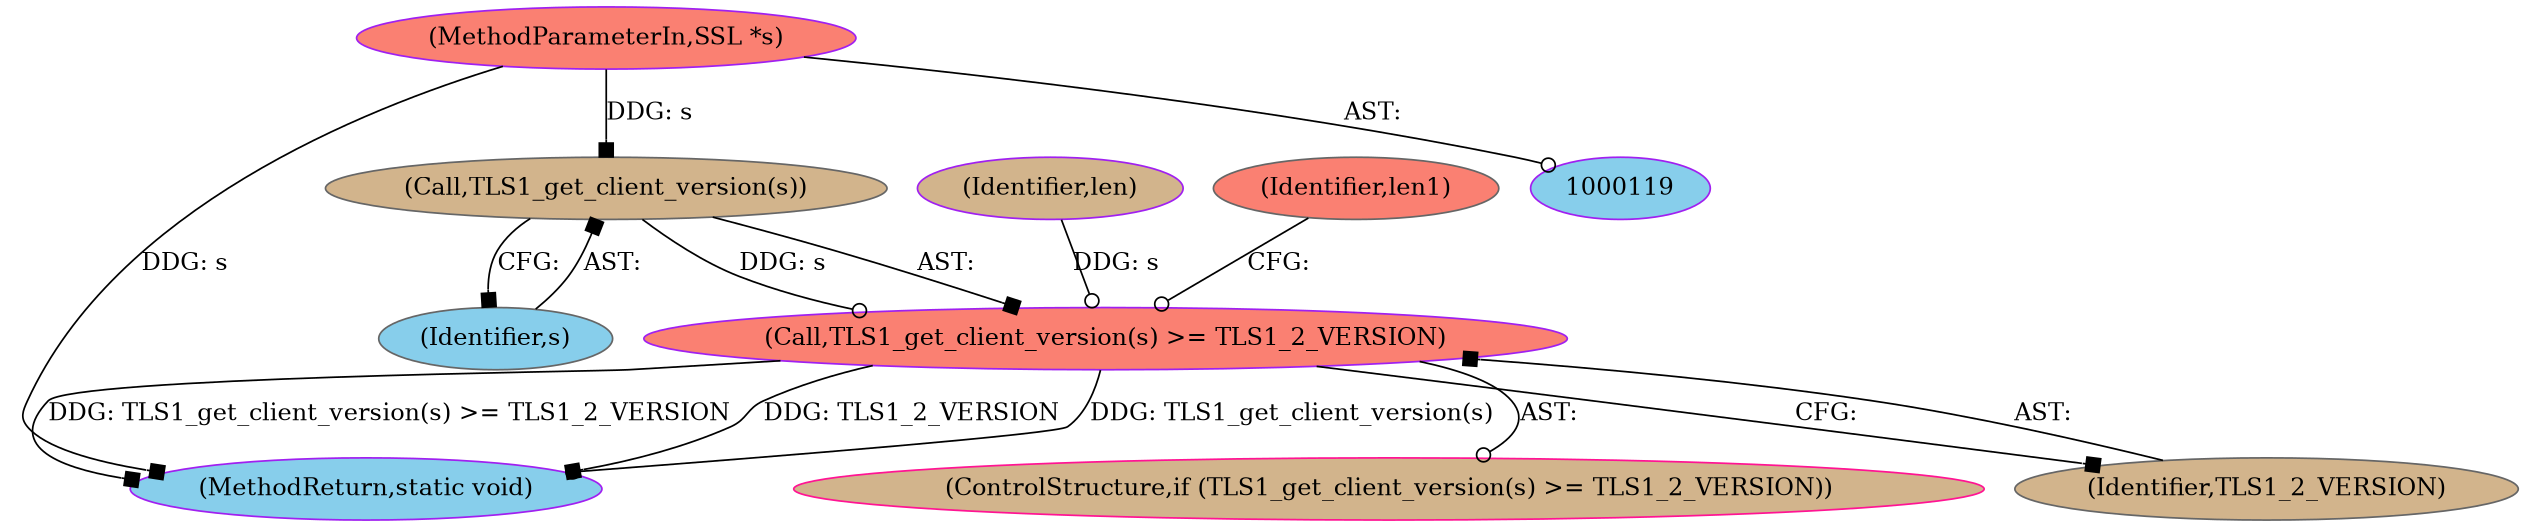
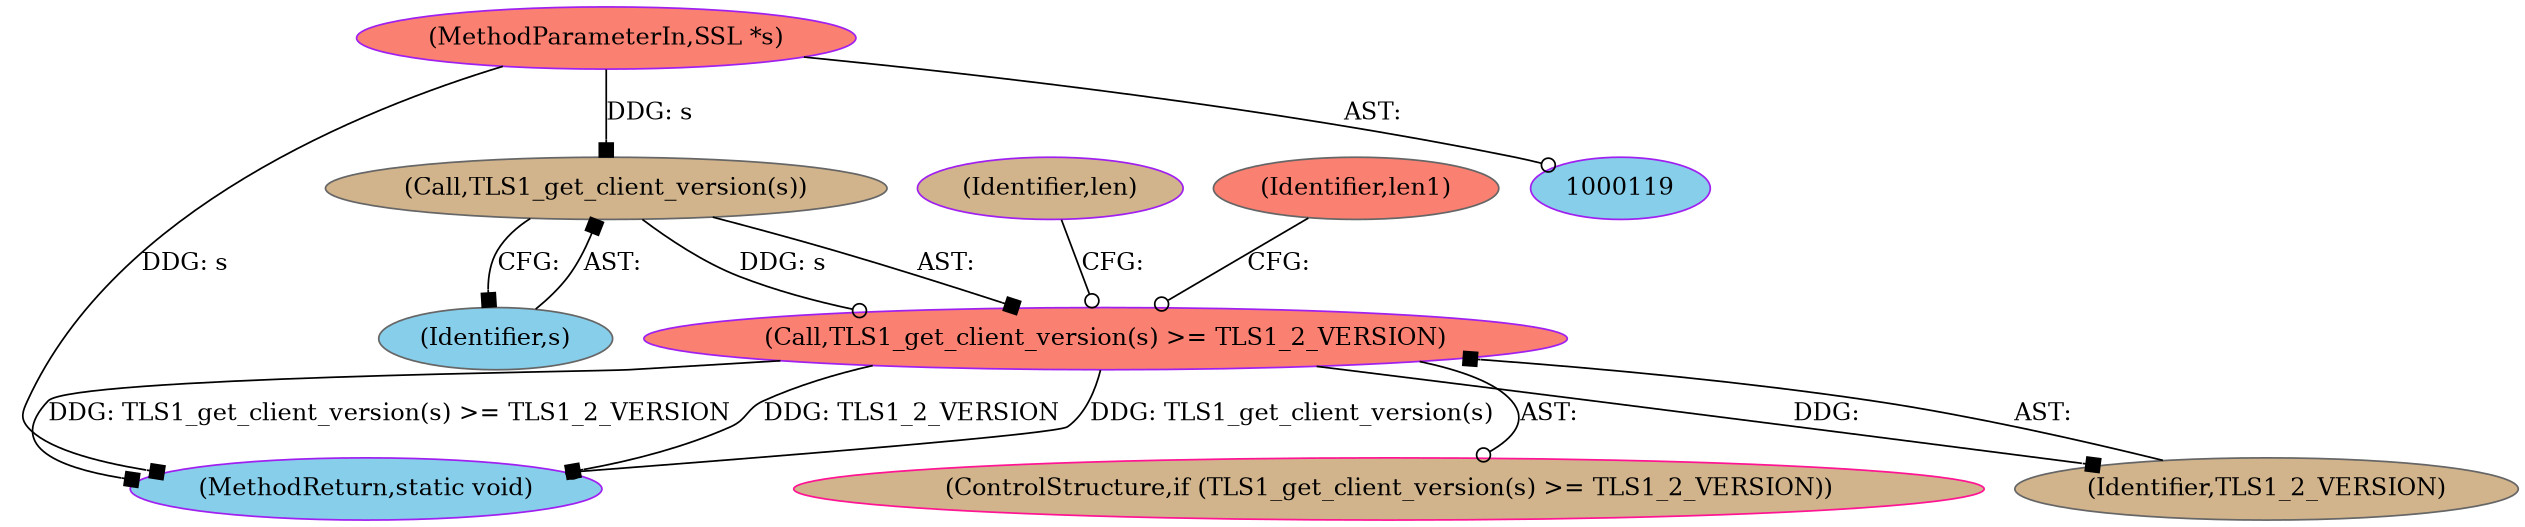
edge "(Identifier,len)" -> "(Call,TLS1_get_client_version(s) >= TLS1_2_VERSION)": label "DDG: s" -> "CFG: "
edge "(Call,TLS1_get_client_version(s) >= TLS1_2_VERSION)" -> "(Identifier,TLS1_2_VERSION)": label "CFG: " -> "DDG: "
